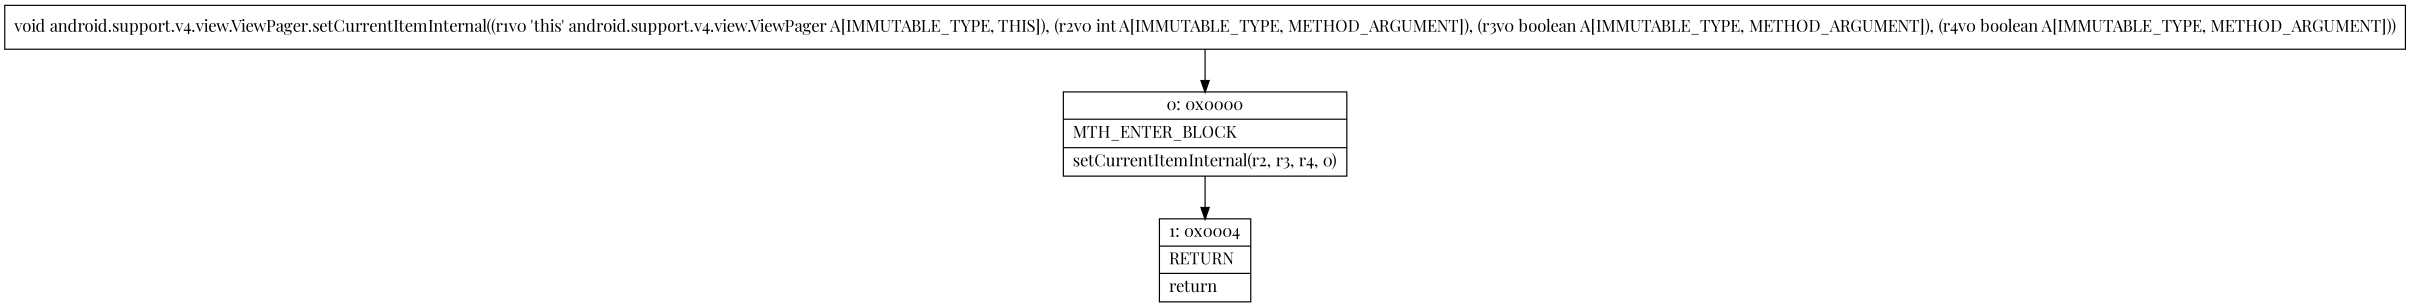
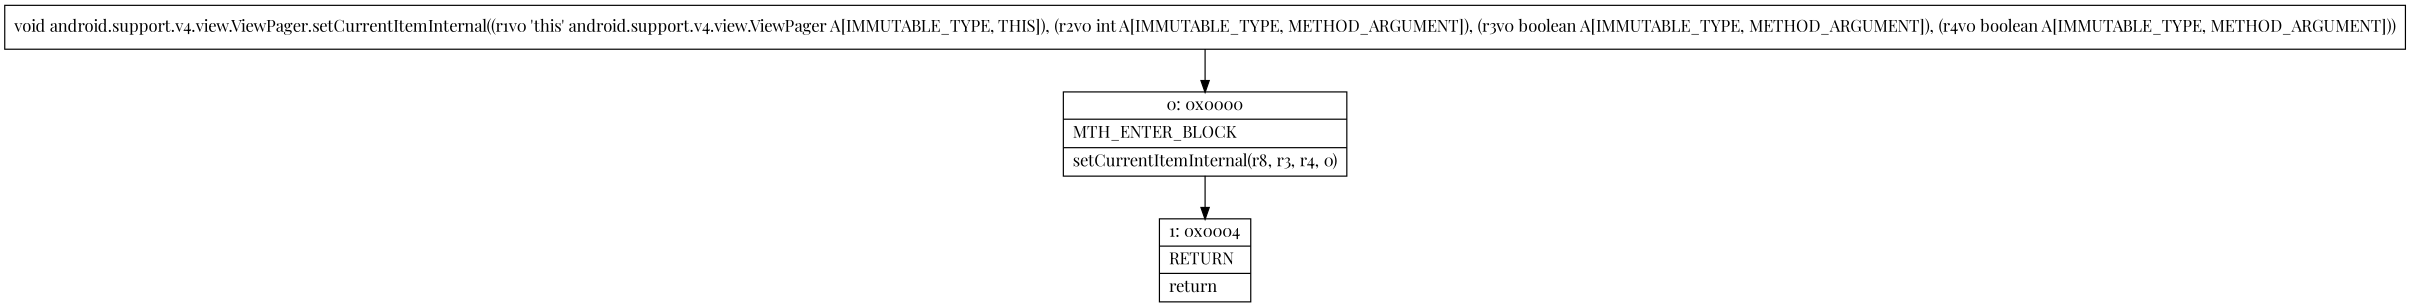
node "0: 0x0000": text "setCurrentItemInternal(r2, r3, r4, 0)" -> "setCurrentItemInternal(r8, r3, r4, 0)"
